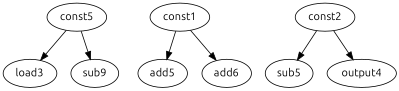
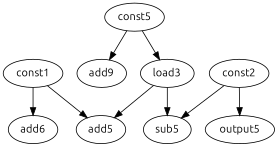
node "sub9": label "sub9" -> "add9"
node "output4": label "output4" -> "output5"
edge "load3" -> "sub5": added
edge "load3" -> "add5": added
